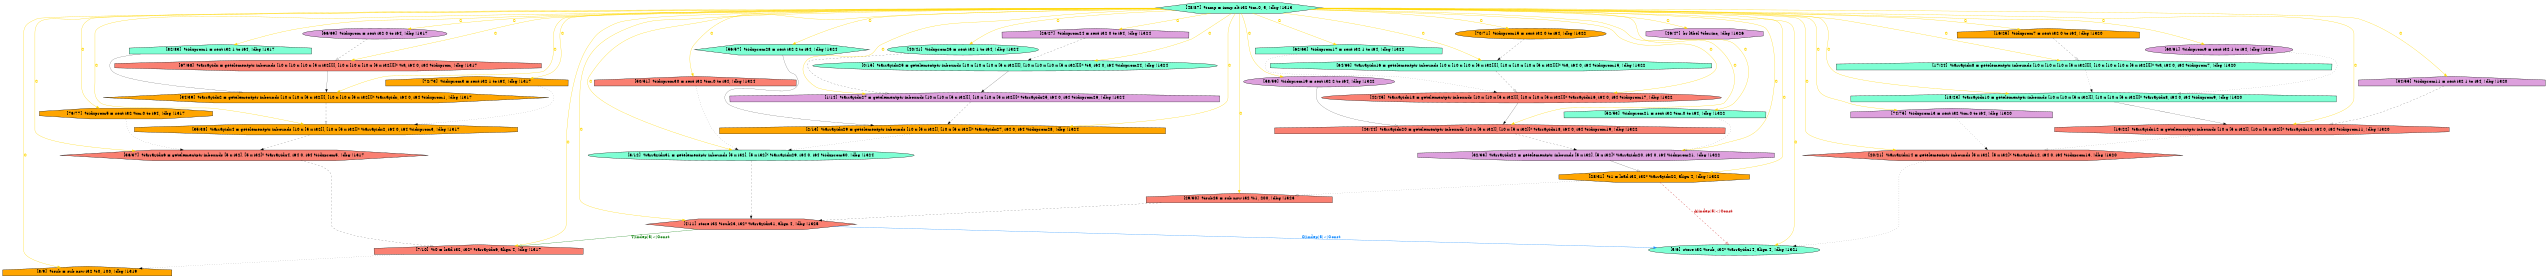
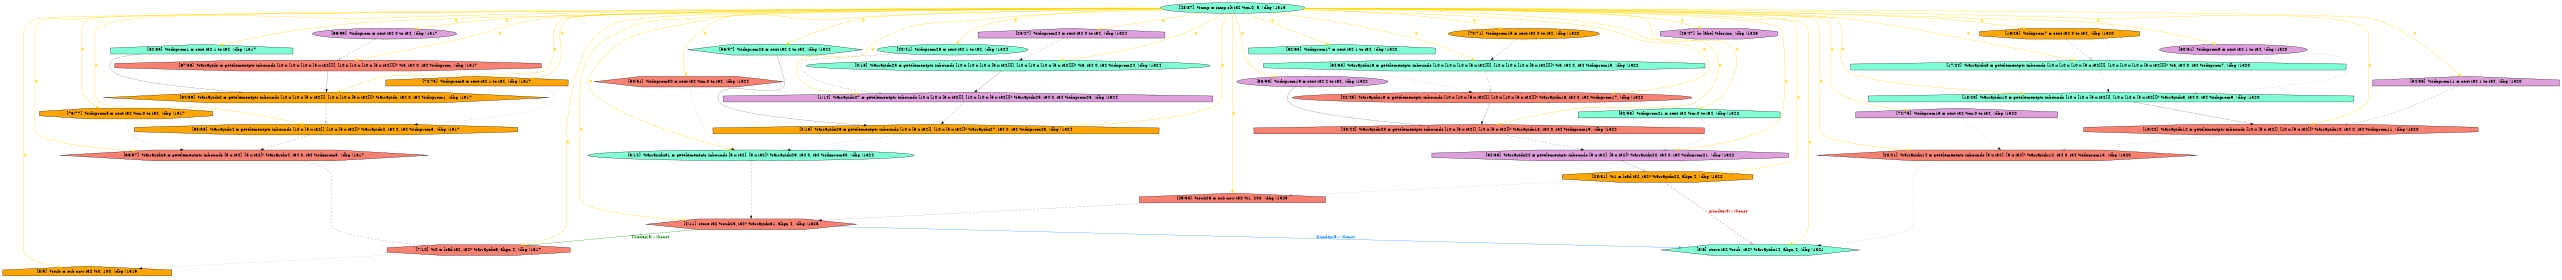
node "[48/87]  %cmp = icmp slt i32 %m.0, 5, !dbg !1313": shape hexagon -> ellipse
node "[16/25]  %idxprom7 = sext i32 0 to i64, !dbg !1320": shape house -> octagon
node "[50/51]  %idxprom30 = sext i32 %m.0 to i64, !dbg !1324": shape house -> hexagon
node "[7/10]  %0 = load i32, i32* %arrayidx6, align 4, !dbg !1317": shape house -> octagon
node "[5/6]  store i32 %sub, i32* %arrayidx14, align 4, !dbg !1321": shape ellipse -> hexagon
